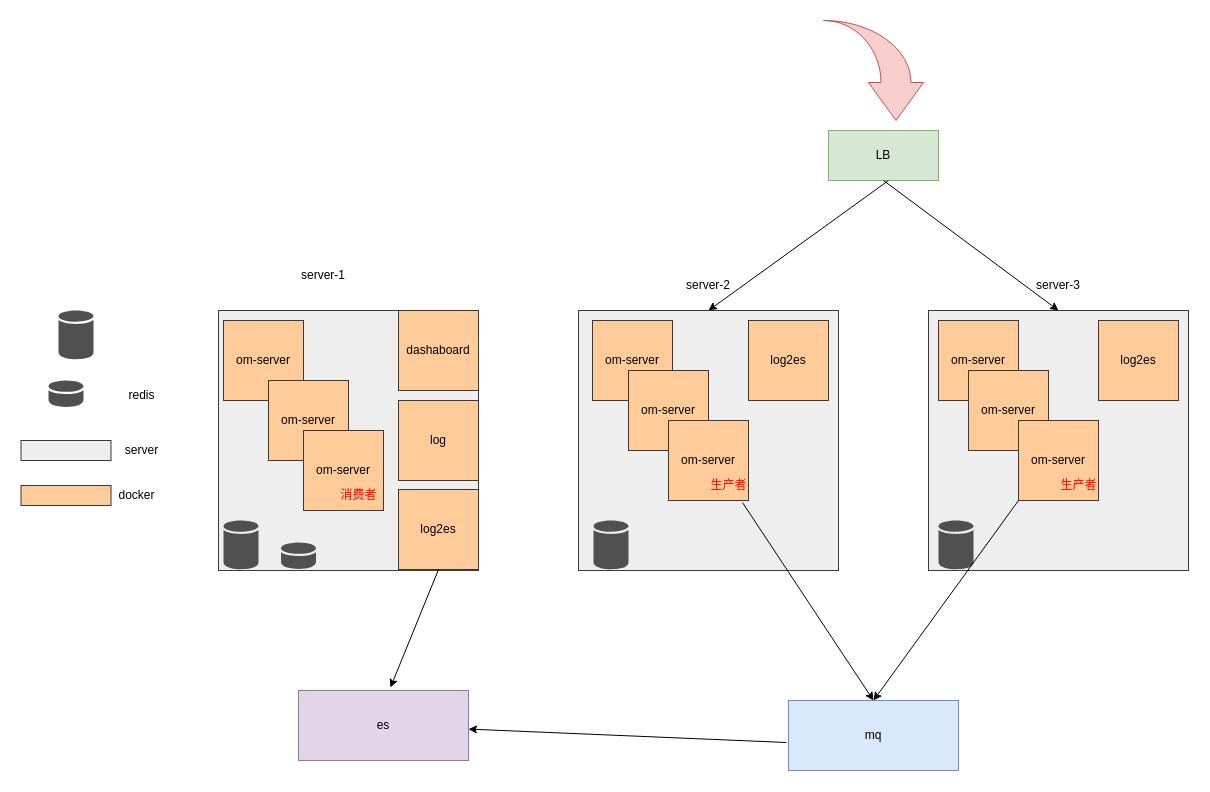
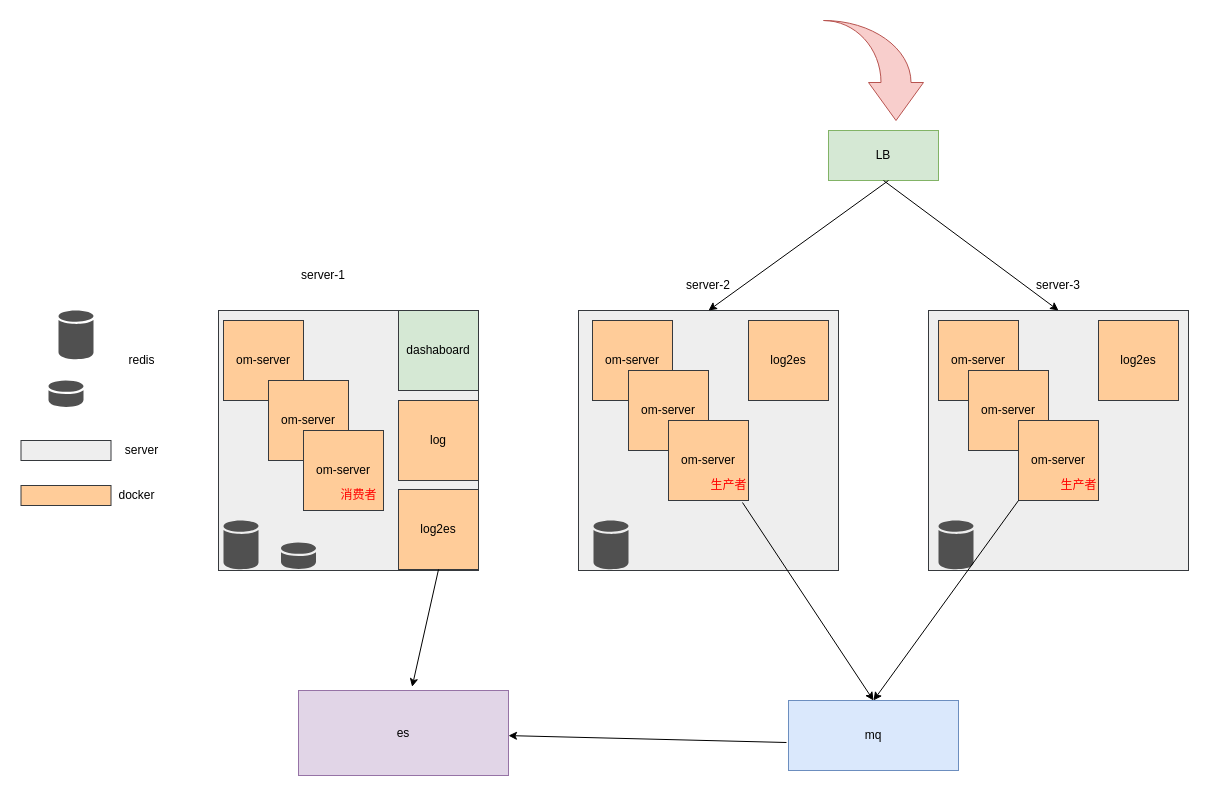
node "dashaboard": fillcolor #ffcc99 -> #d5e8d4
node "redis": moved (141, 396) -> (141, 361)
node "es": size 170x70 -> 210x85
